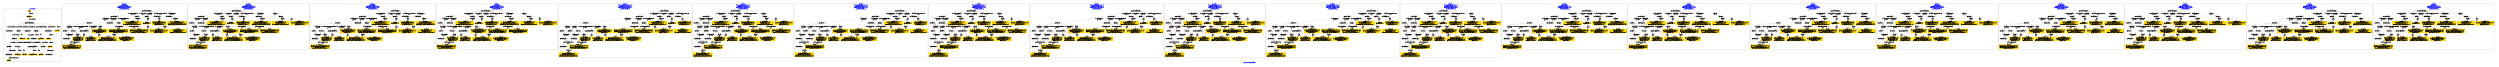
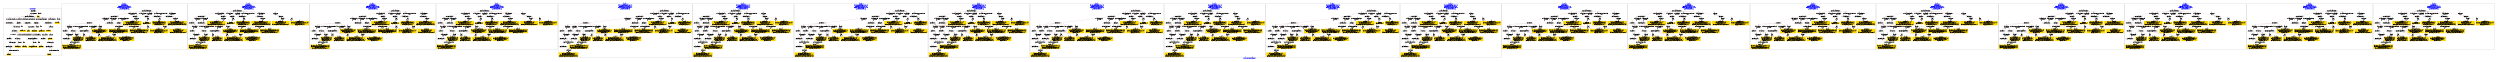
edge "Type" -> "E38_Image1": reversed
node "E38_Image1": fillcolor gold -> lightgray
node "Technique_uri": fillcolor lightgray -> gold
node "birthYear": added
